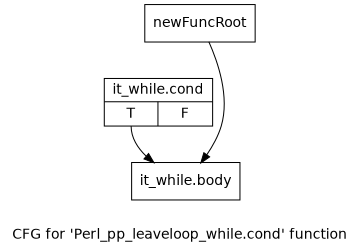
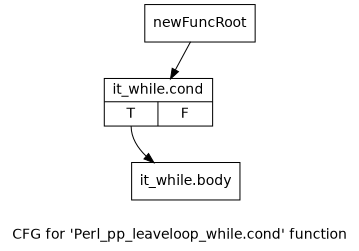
edge "newFuncRoot" -> "it_while.body": now "newFuncRoot" -> "it_while.cond"
